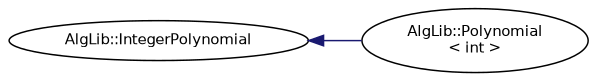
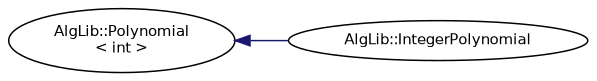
edge "AlgLib::Polynomial < int >" -> "AlgLib::IntegerPolynomial": reversed
